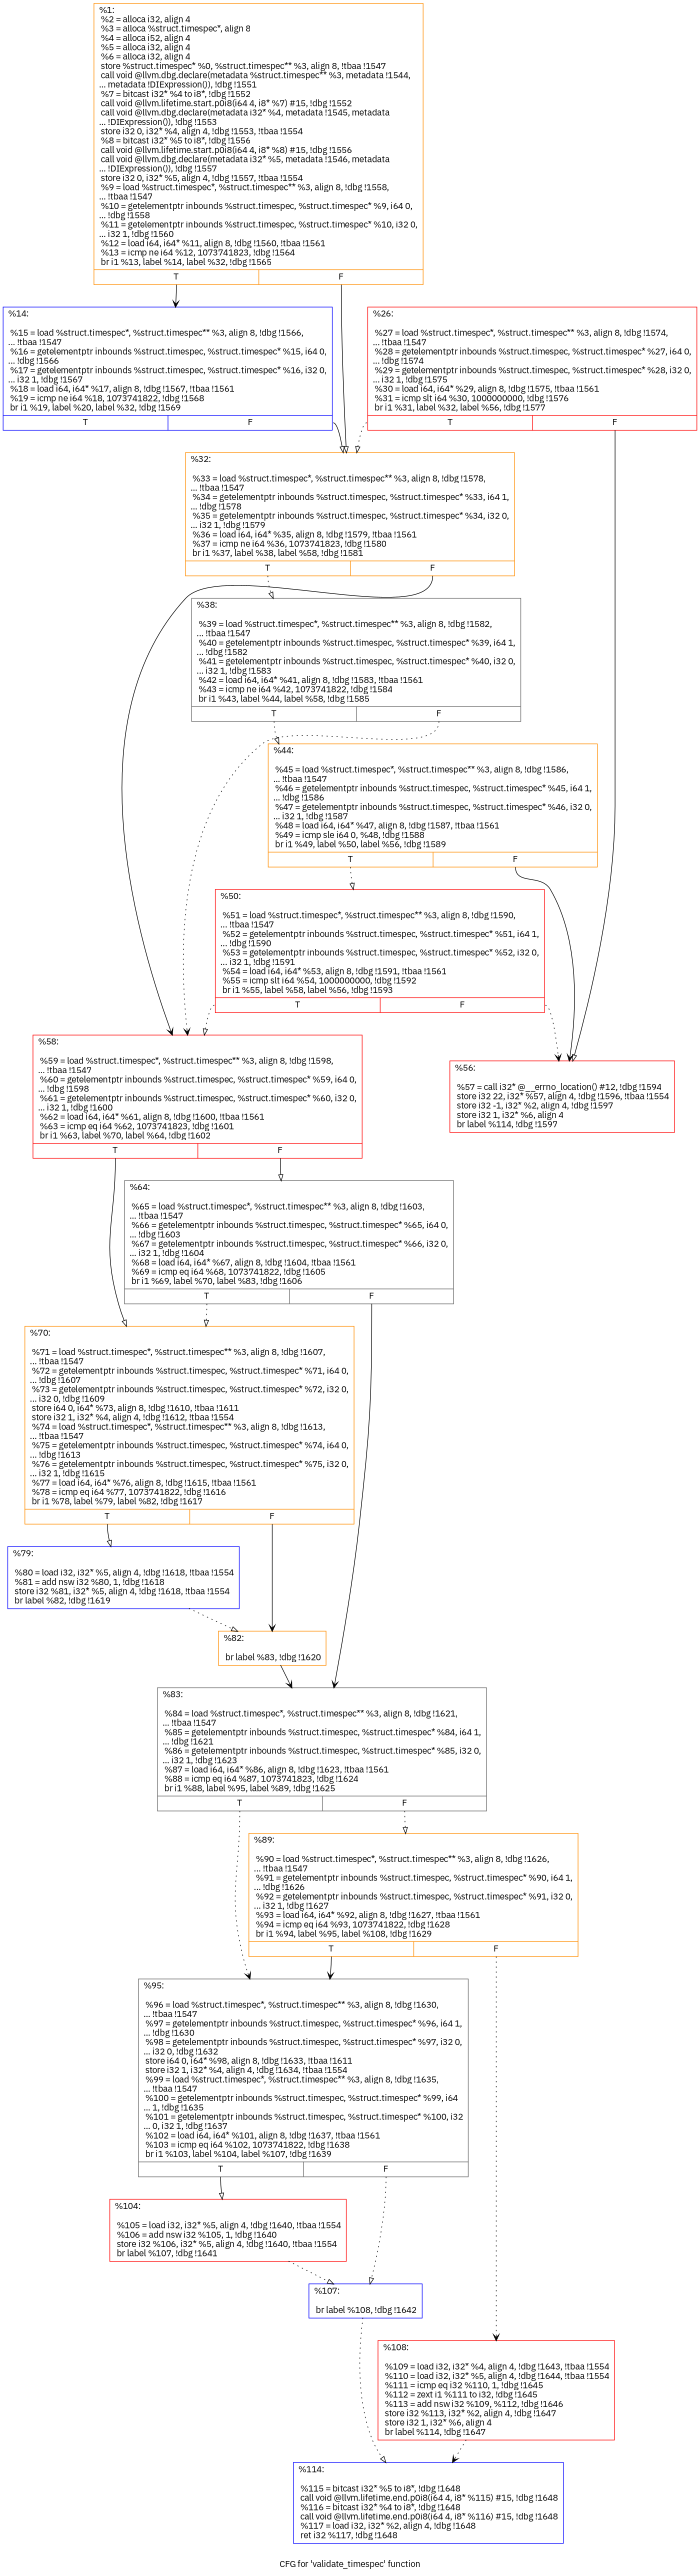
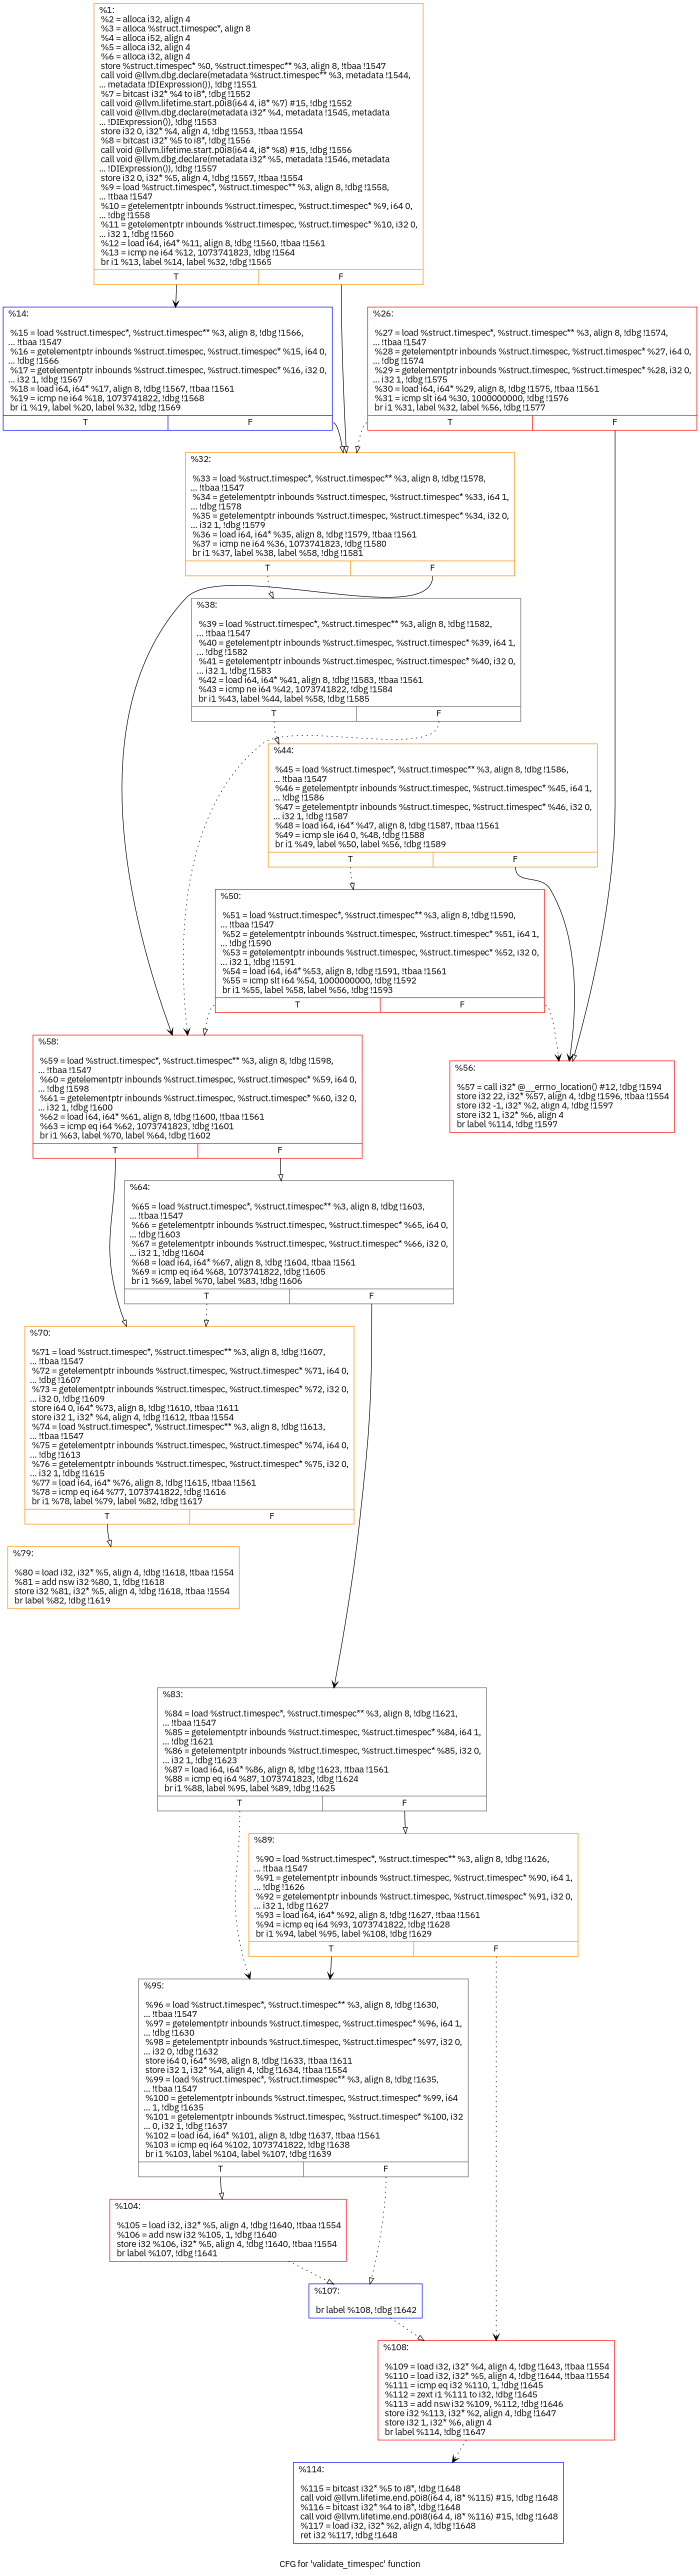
node "%79:": color blue -> darkorange
node "%82:": removed
edge "%83:" -> "%89:": style dotted -> solid
edge "%107:" -> "%114:": now "%107:" -> "%108:"
